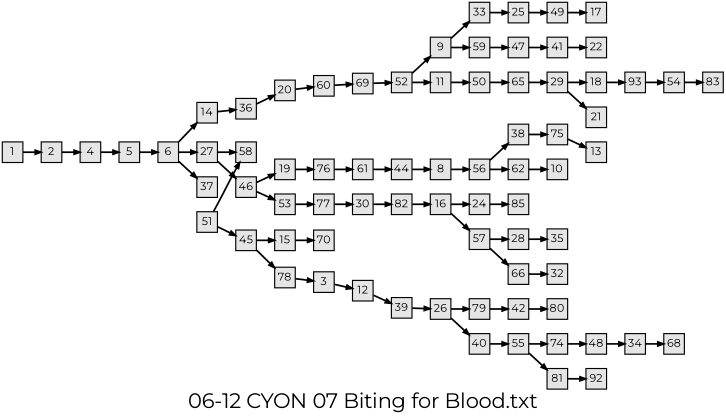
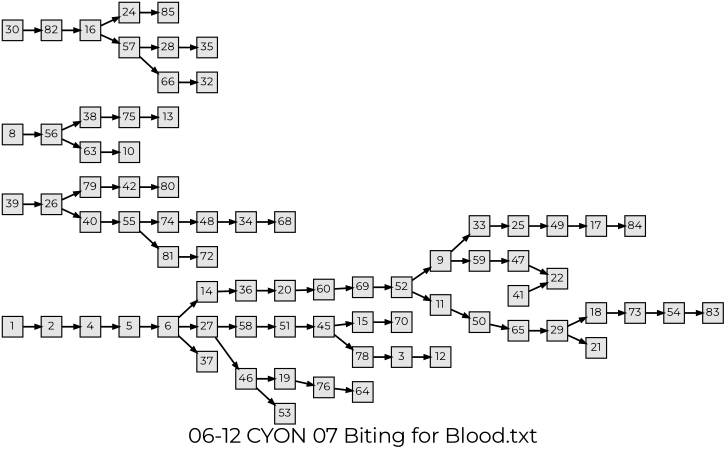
edge "47" -> "41": now "47" -> "22"
node "93": label "93" -> "73"
node "61": label "61" -> "64"
node "44": removed
node "62": label "62" -> "63"
edge "51" -> "58": reversed
node "77": removed
node "84": added
edge "12" -> "39": removed
node "92": label "92" -> "72"
